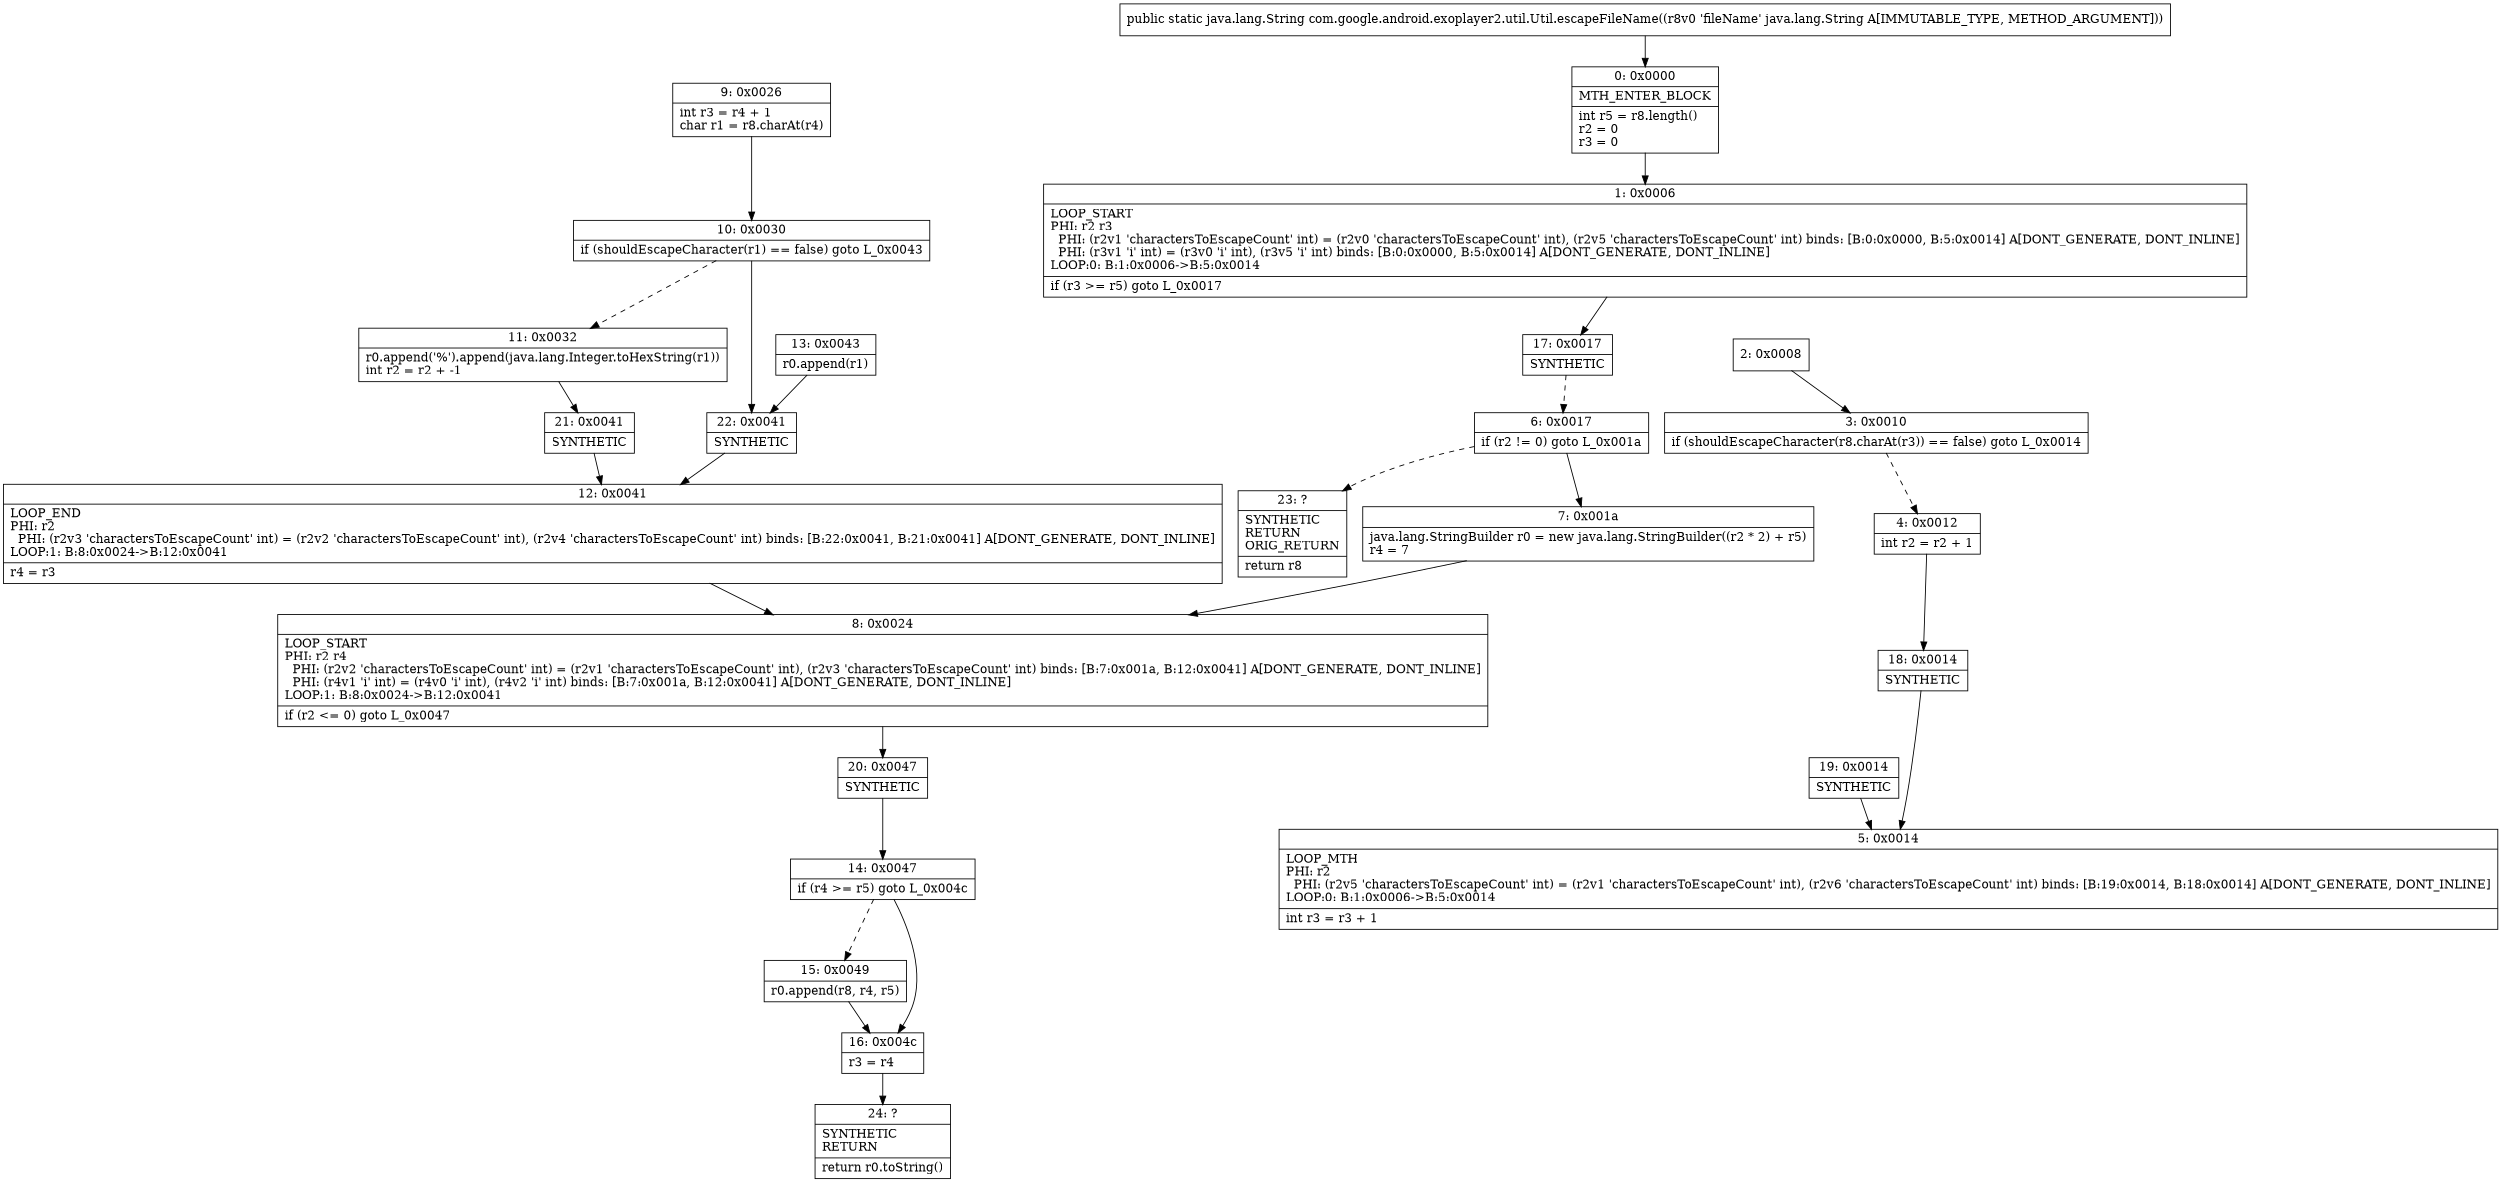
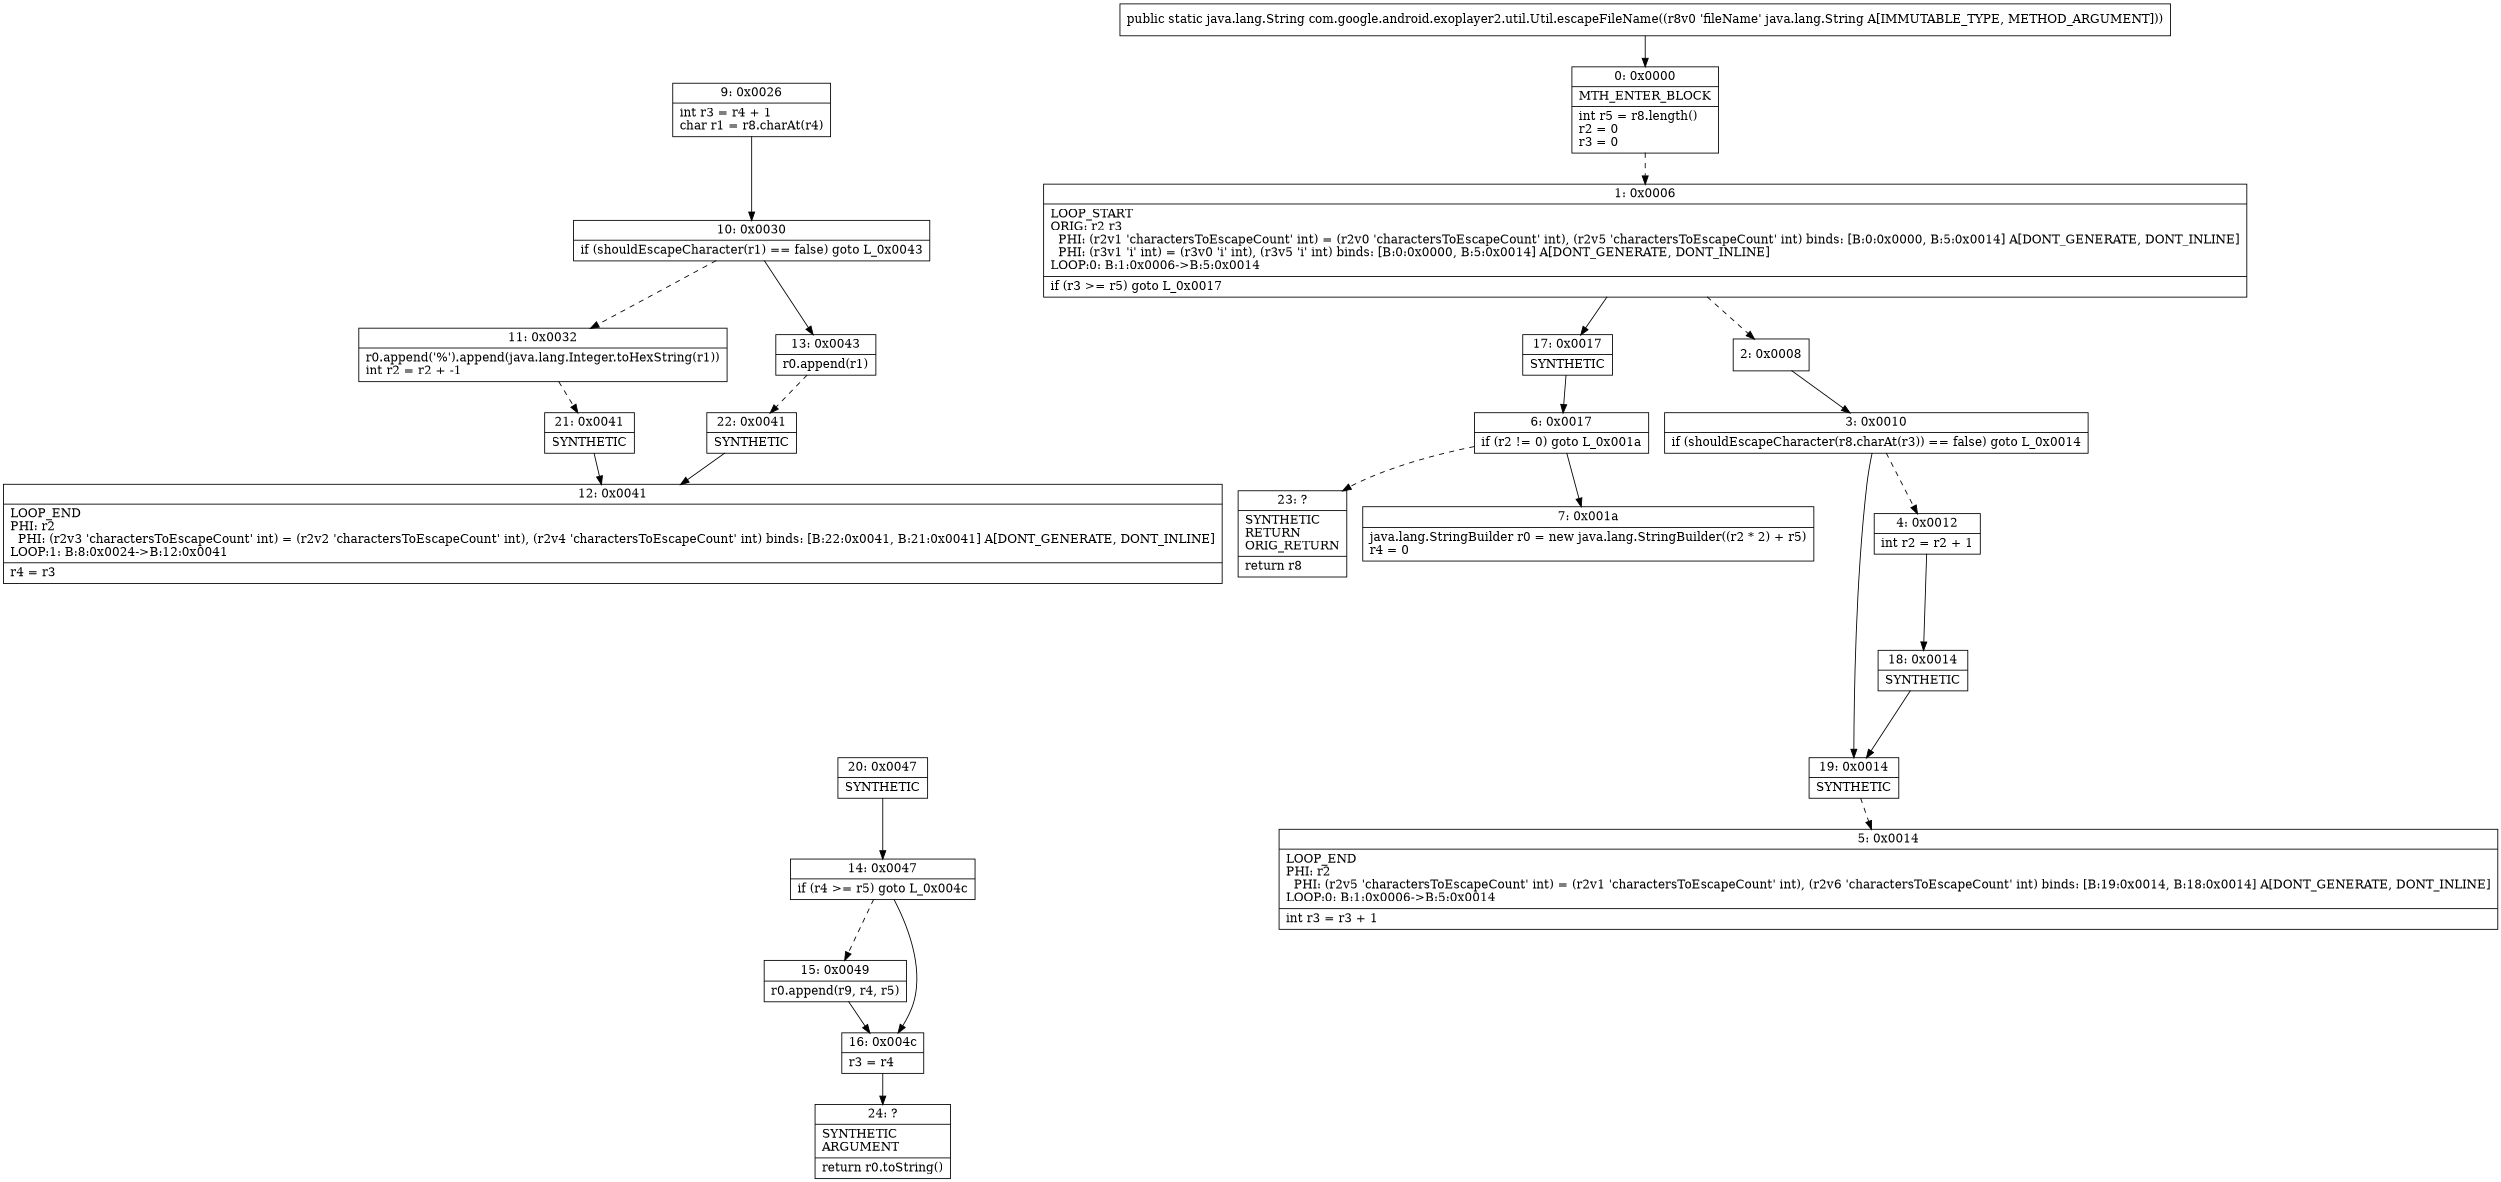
edge "0: 0x0000" -> "1: 0x0006": style solid -> dashed
node "1: 0x0006": text "PHI: r2 r3" -> "ORIG: r2 r3"
edge "1: 0x0006" -> "2: 0x0008": added
edge "10: 0x0030" -> "22: 0x0041": now "10: 0x0030" -> "13: 0x0043"
edge "17: 0x0017" -> "6: 0x0017": style dashed -> solid
edge "13: 0x0043" -> "22: 0x0041": style solid -> dashed
edge "11: 0x0032" -> "21: 0x0041": style solid -> dashed
node "7: 0x001a": text "r4 = 7" -> "r4 = 0"
edge "3: 0x0010" -> "19: 0x0014": added
node "8: 0x0024": removed
edge "18: 0x0014" -> "5: 0x0014": now "18: 0x0014" -> "19: 0x0014"
edge "19: 0x0014" -> "5: 0x0014": style solid -> dashed
node "5: 0x0014": text "LOOP_MTH" -> "LOOP_END"
node "15: 0x0049": text "r0.append(r8, r4, r5)" -> "r0.append(r9, r4, r5)"
node "24: ?": text "RETURN" -> "ARGUMENT"
